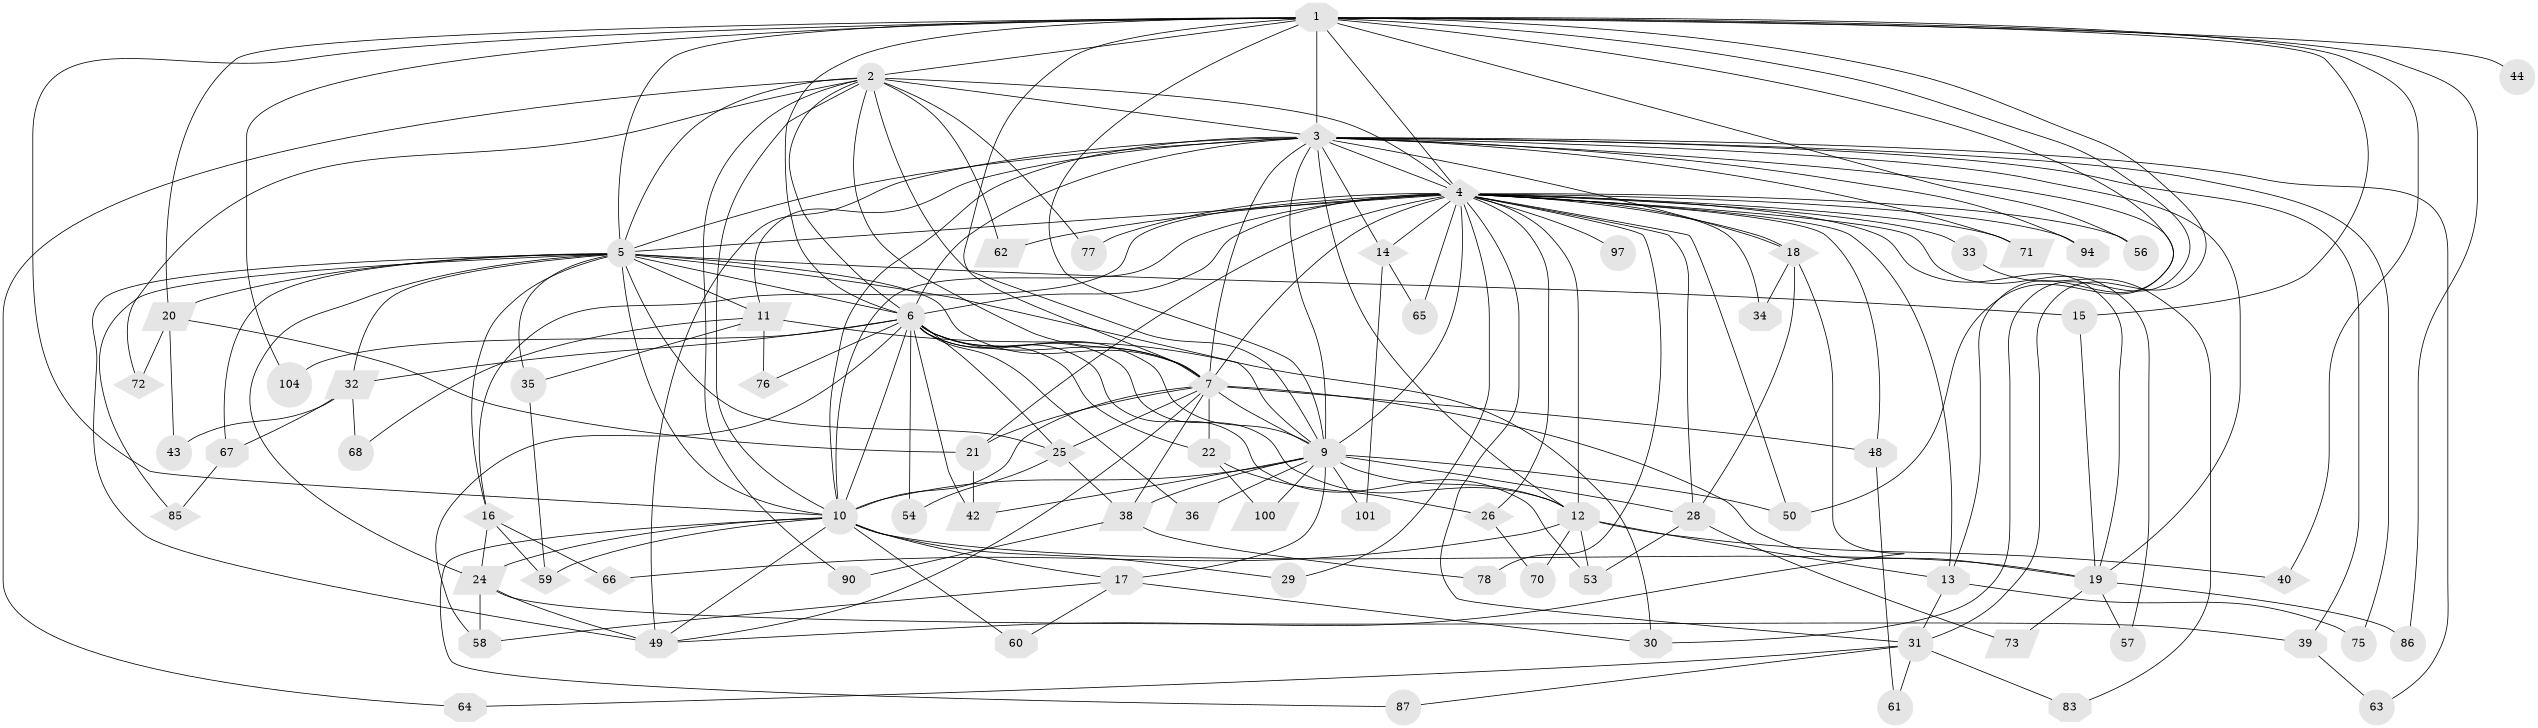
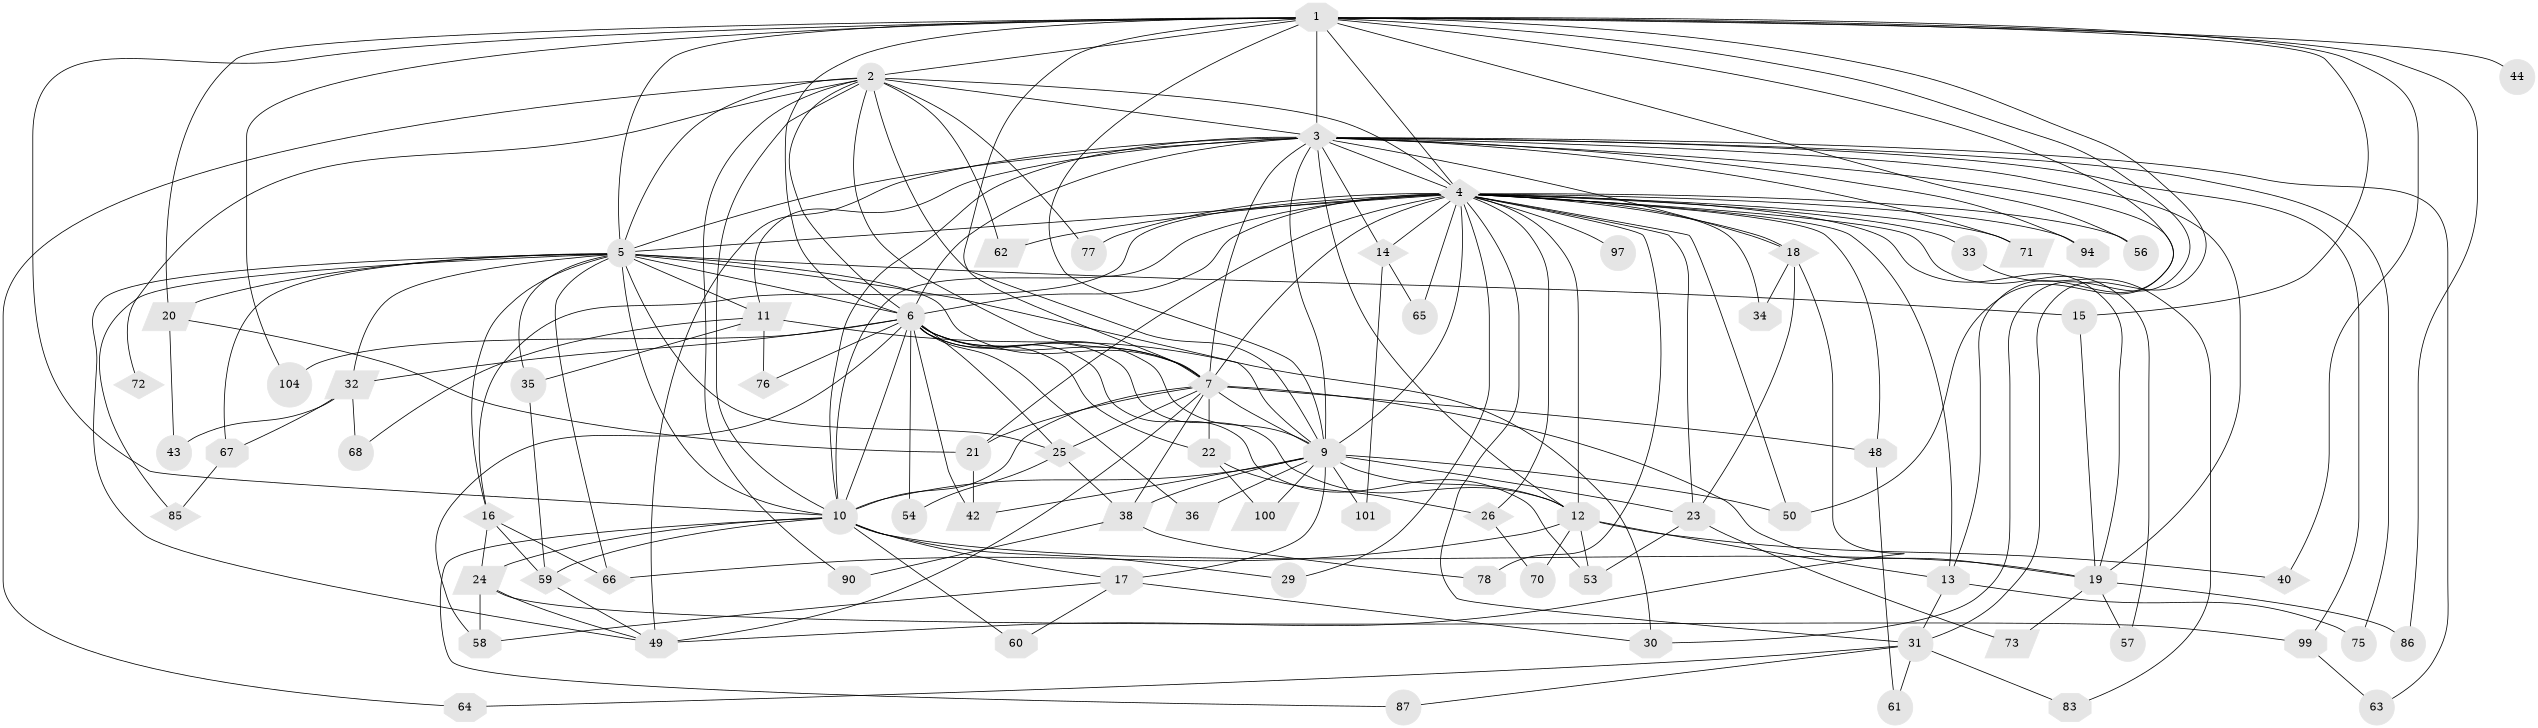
edge "5" -- "24": now "5" -- "66"
edge "20" -- "72": removed
node "28": label "28" -> "23"
edge "10" -- "49": now "59" -- "49"
node "39": label "39" -> "99"
